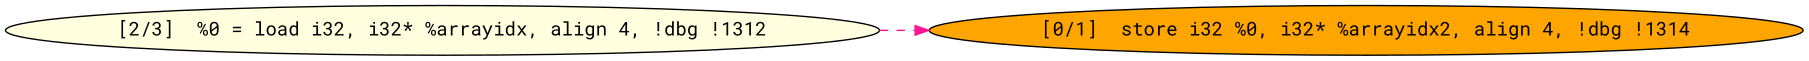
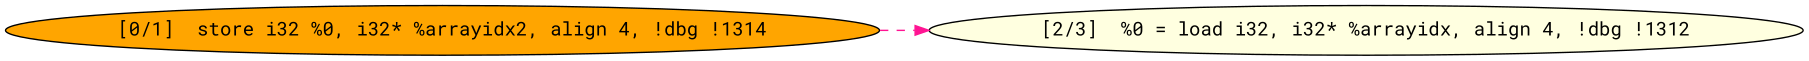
edge "[2/3]  %0 = load i32, i32* %arrayidx, align 4, !dbg !1312" -> "[0/1]  store i32 %0, i32* %arrayidx2, align 4, !dbg !1314": reversed
